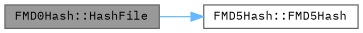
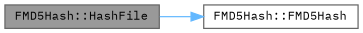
node "FMD0Hash::HashFile": label "FMD0Hash::HashFile" -> "FMD5Hash::HashFile"
